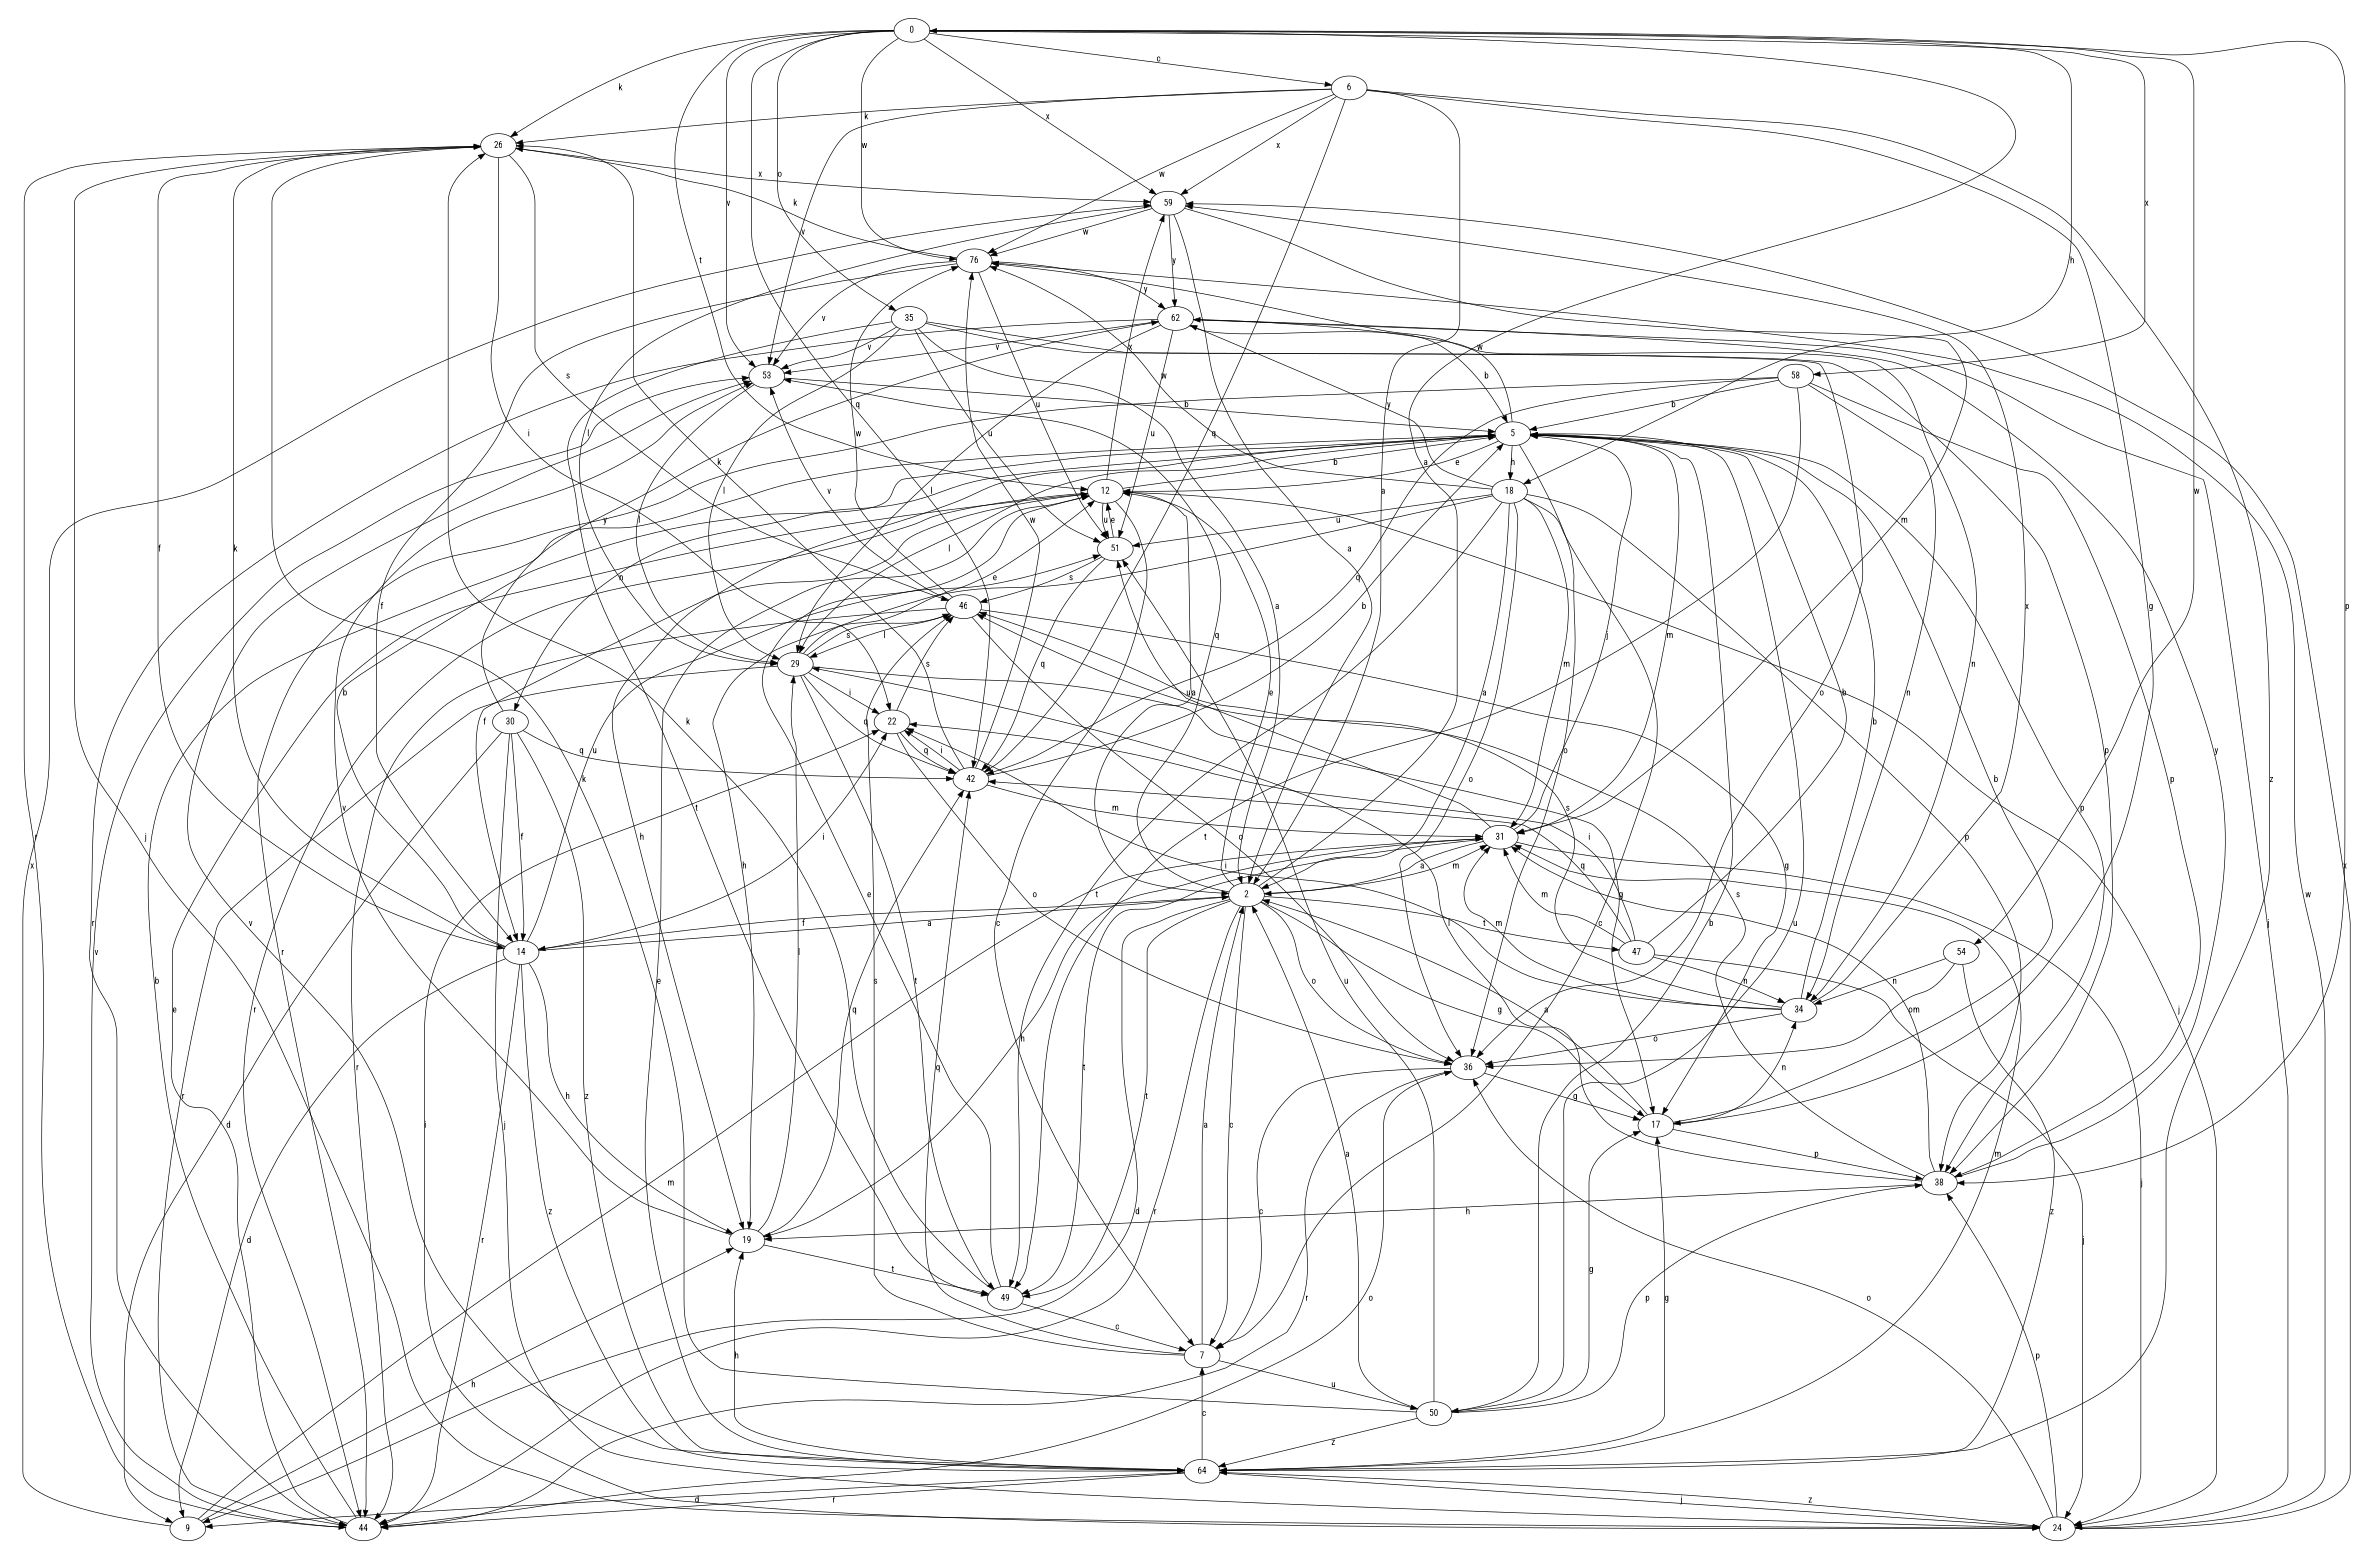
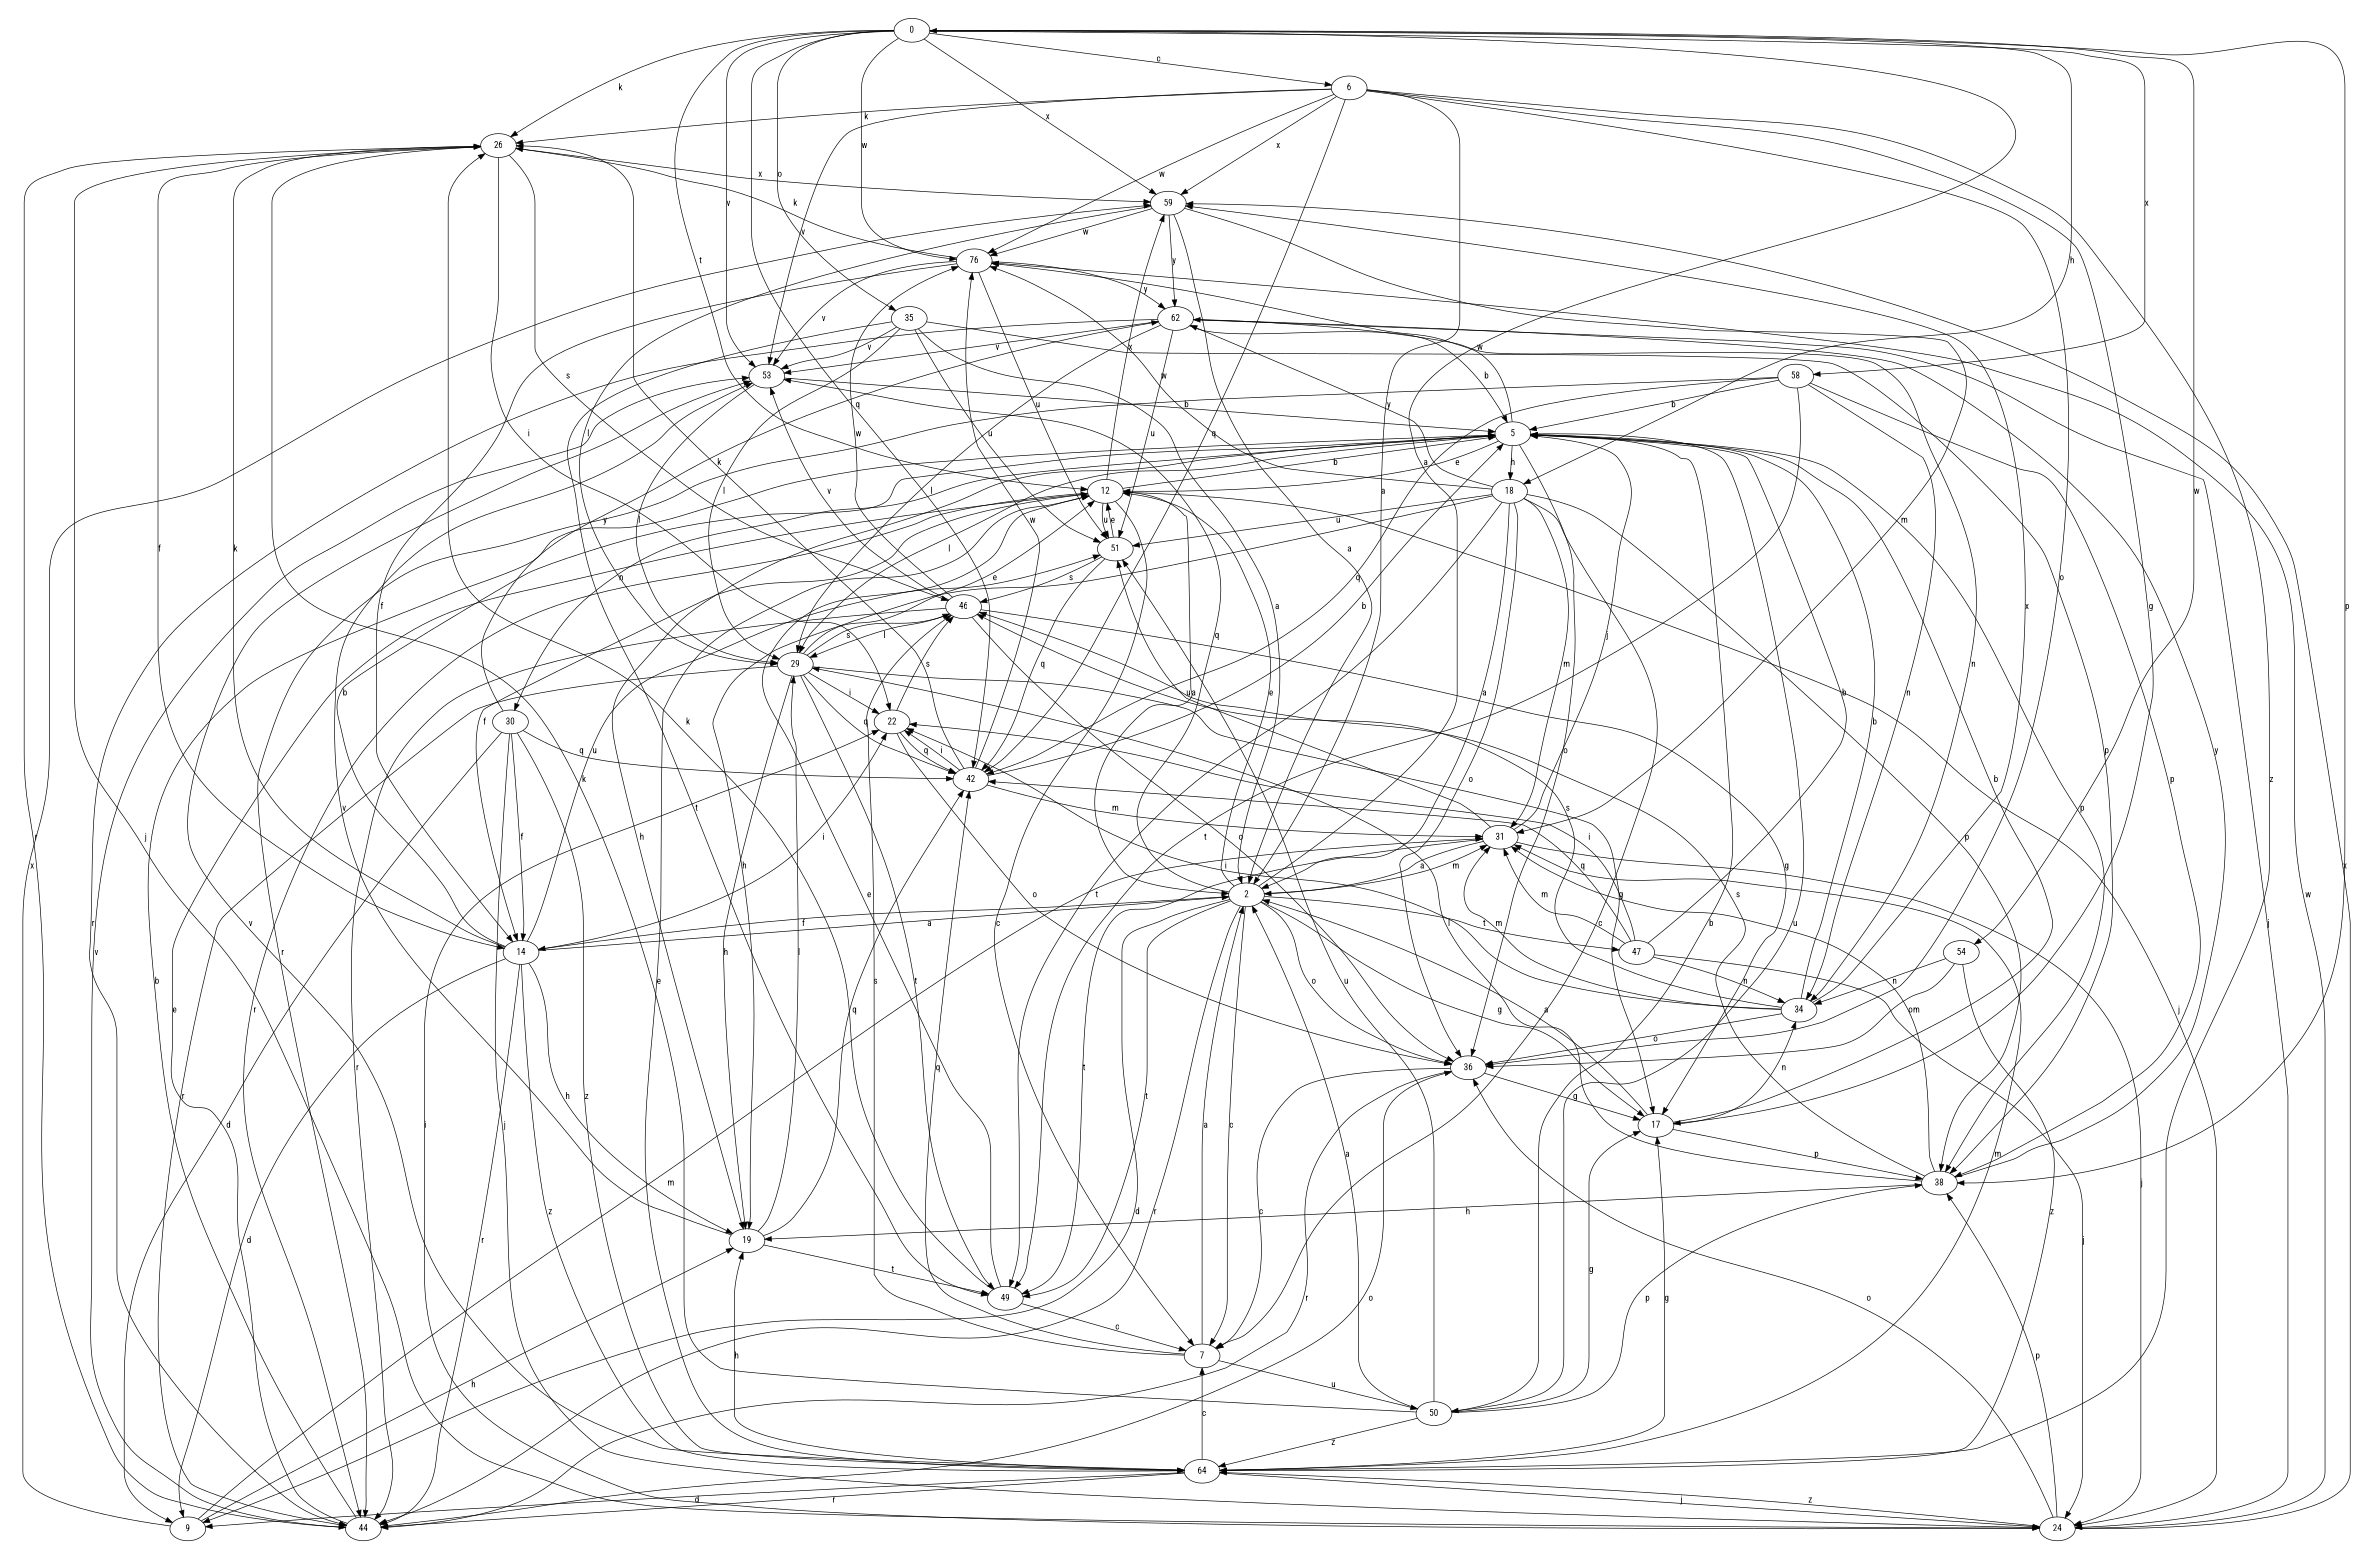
edge "35" -> "36": now "6" -> "36"
edge "5" -> "31": removed, label "m"
edge "31" -> "19": now "29" -> "19"
